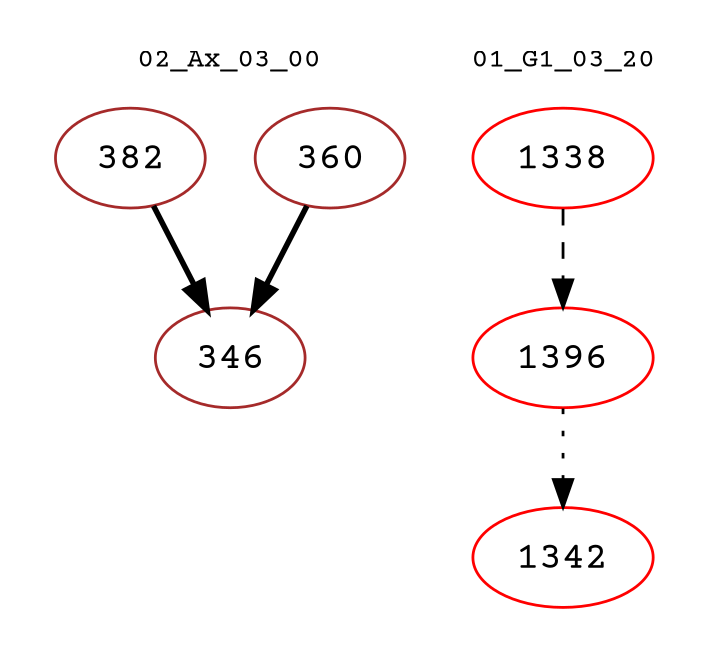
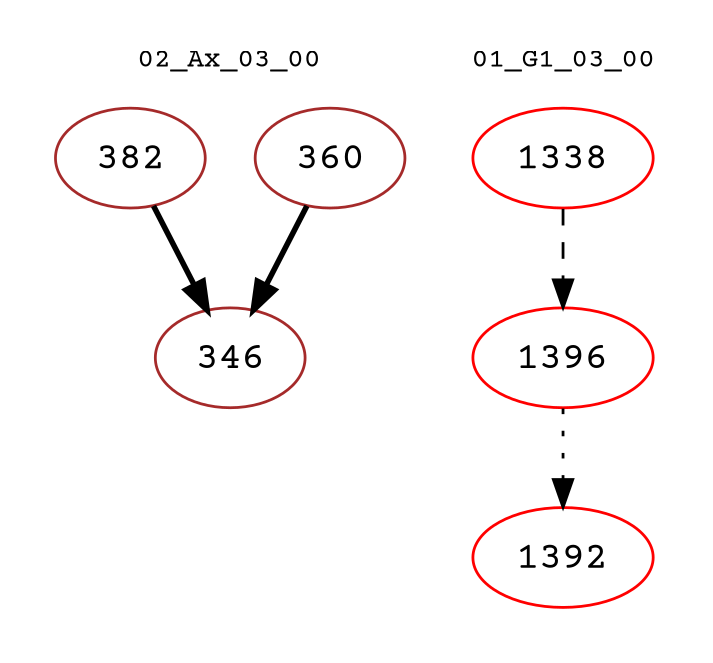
cluster "01_G1_03_20": label "01_G1_03_20" -> "01_G1_03_00"
node "1342": label "1342" -> "1392"
